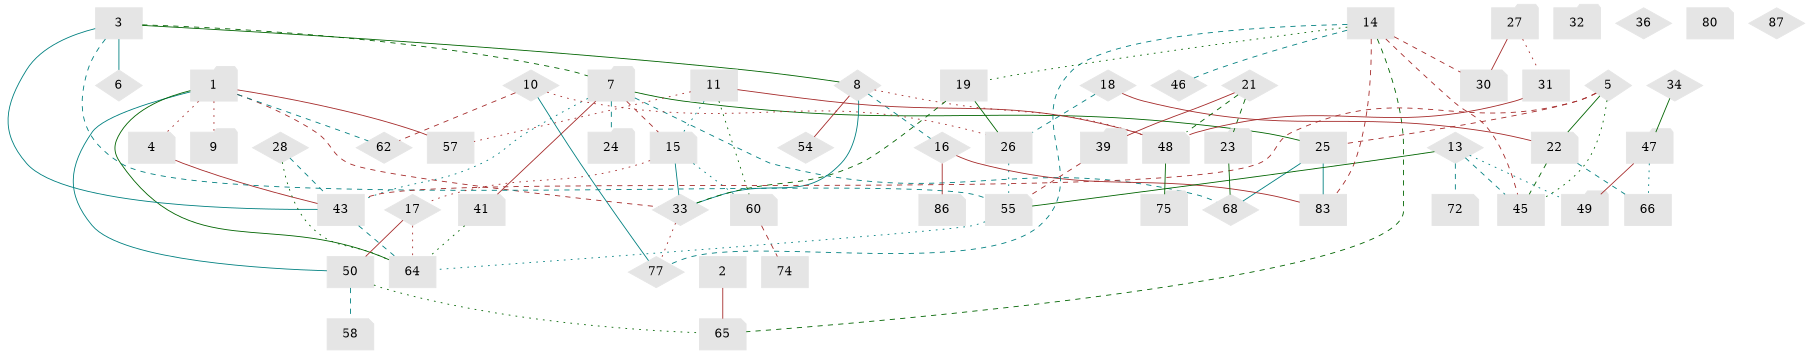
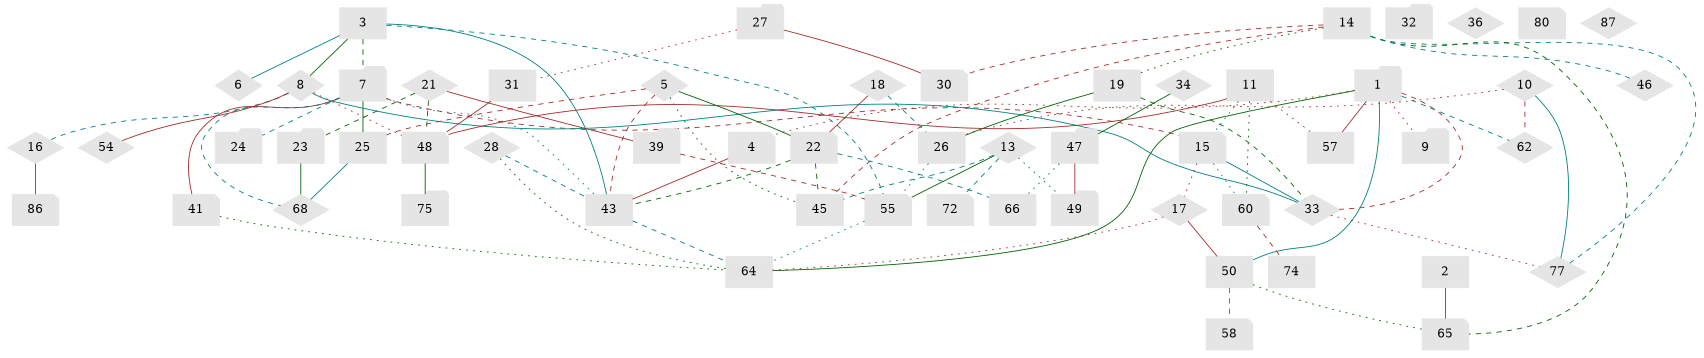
edge "22" -- "43": added
node "83": removed
